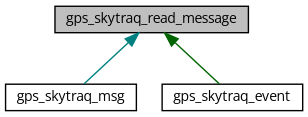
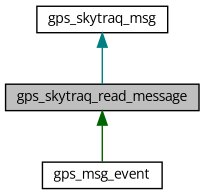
edge "gps_skytraq_msg" -> "gps_skytraq_read_message": reversed
node "gps_skytraq_event": label "gps_skytraq_event" -> "gps_msg_event"
